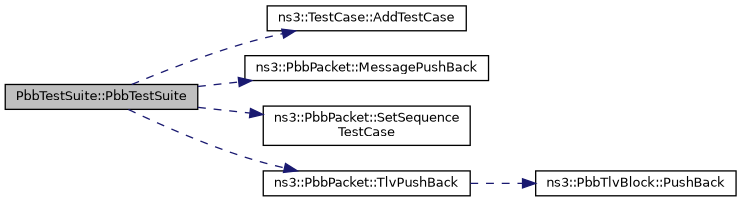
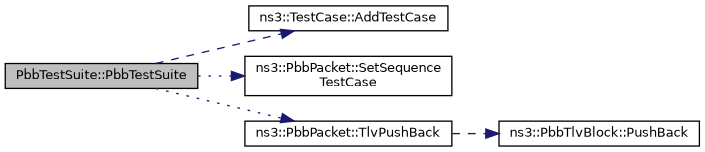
node "ns3::PbbPacket::MessagePushBack": removed
edge "PbbTestSuite::PbbTestSuite" -> "ns3::PbbPacket::SetSequence TestCase": style dashed -> dotted
edge "PbbTestSuite::PbbTestSuite" -> "ns3::PbbPacket::TlvPushBack": style dashed -> dotted
